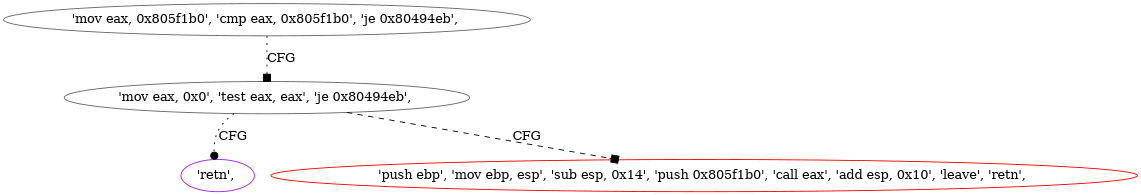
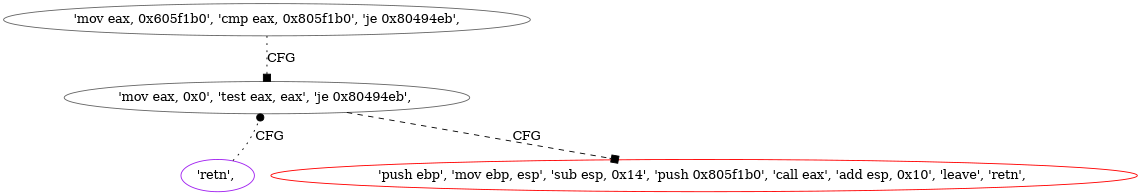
node "'mov eax, 0x805f1b0', 'cmp eax, 0x805f1b0', 'je 0x80494eb',": label "'mov eax, 0x805f1b0', 'cmp eax, 0x805f1b0', 'je 0x80494eb'," -> "'mov eax, 0x605f1b0', 'cmp eax, 0x805f1b0', 'je 0x80494eb',"
edge "'mov eax, 0x0', 'test eax, eax', 'je 0x80494eb'," -> "'retn',": reversed
